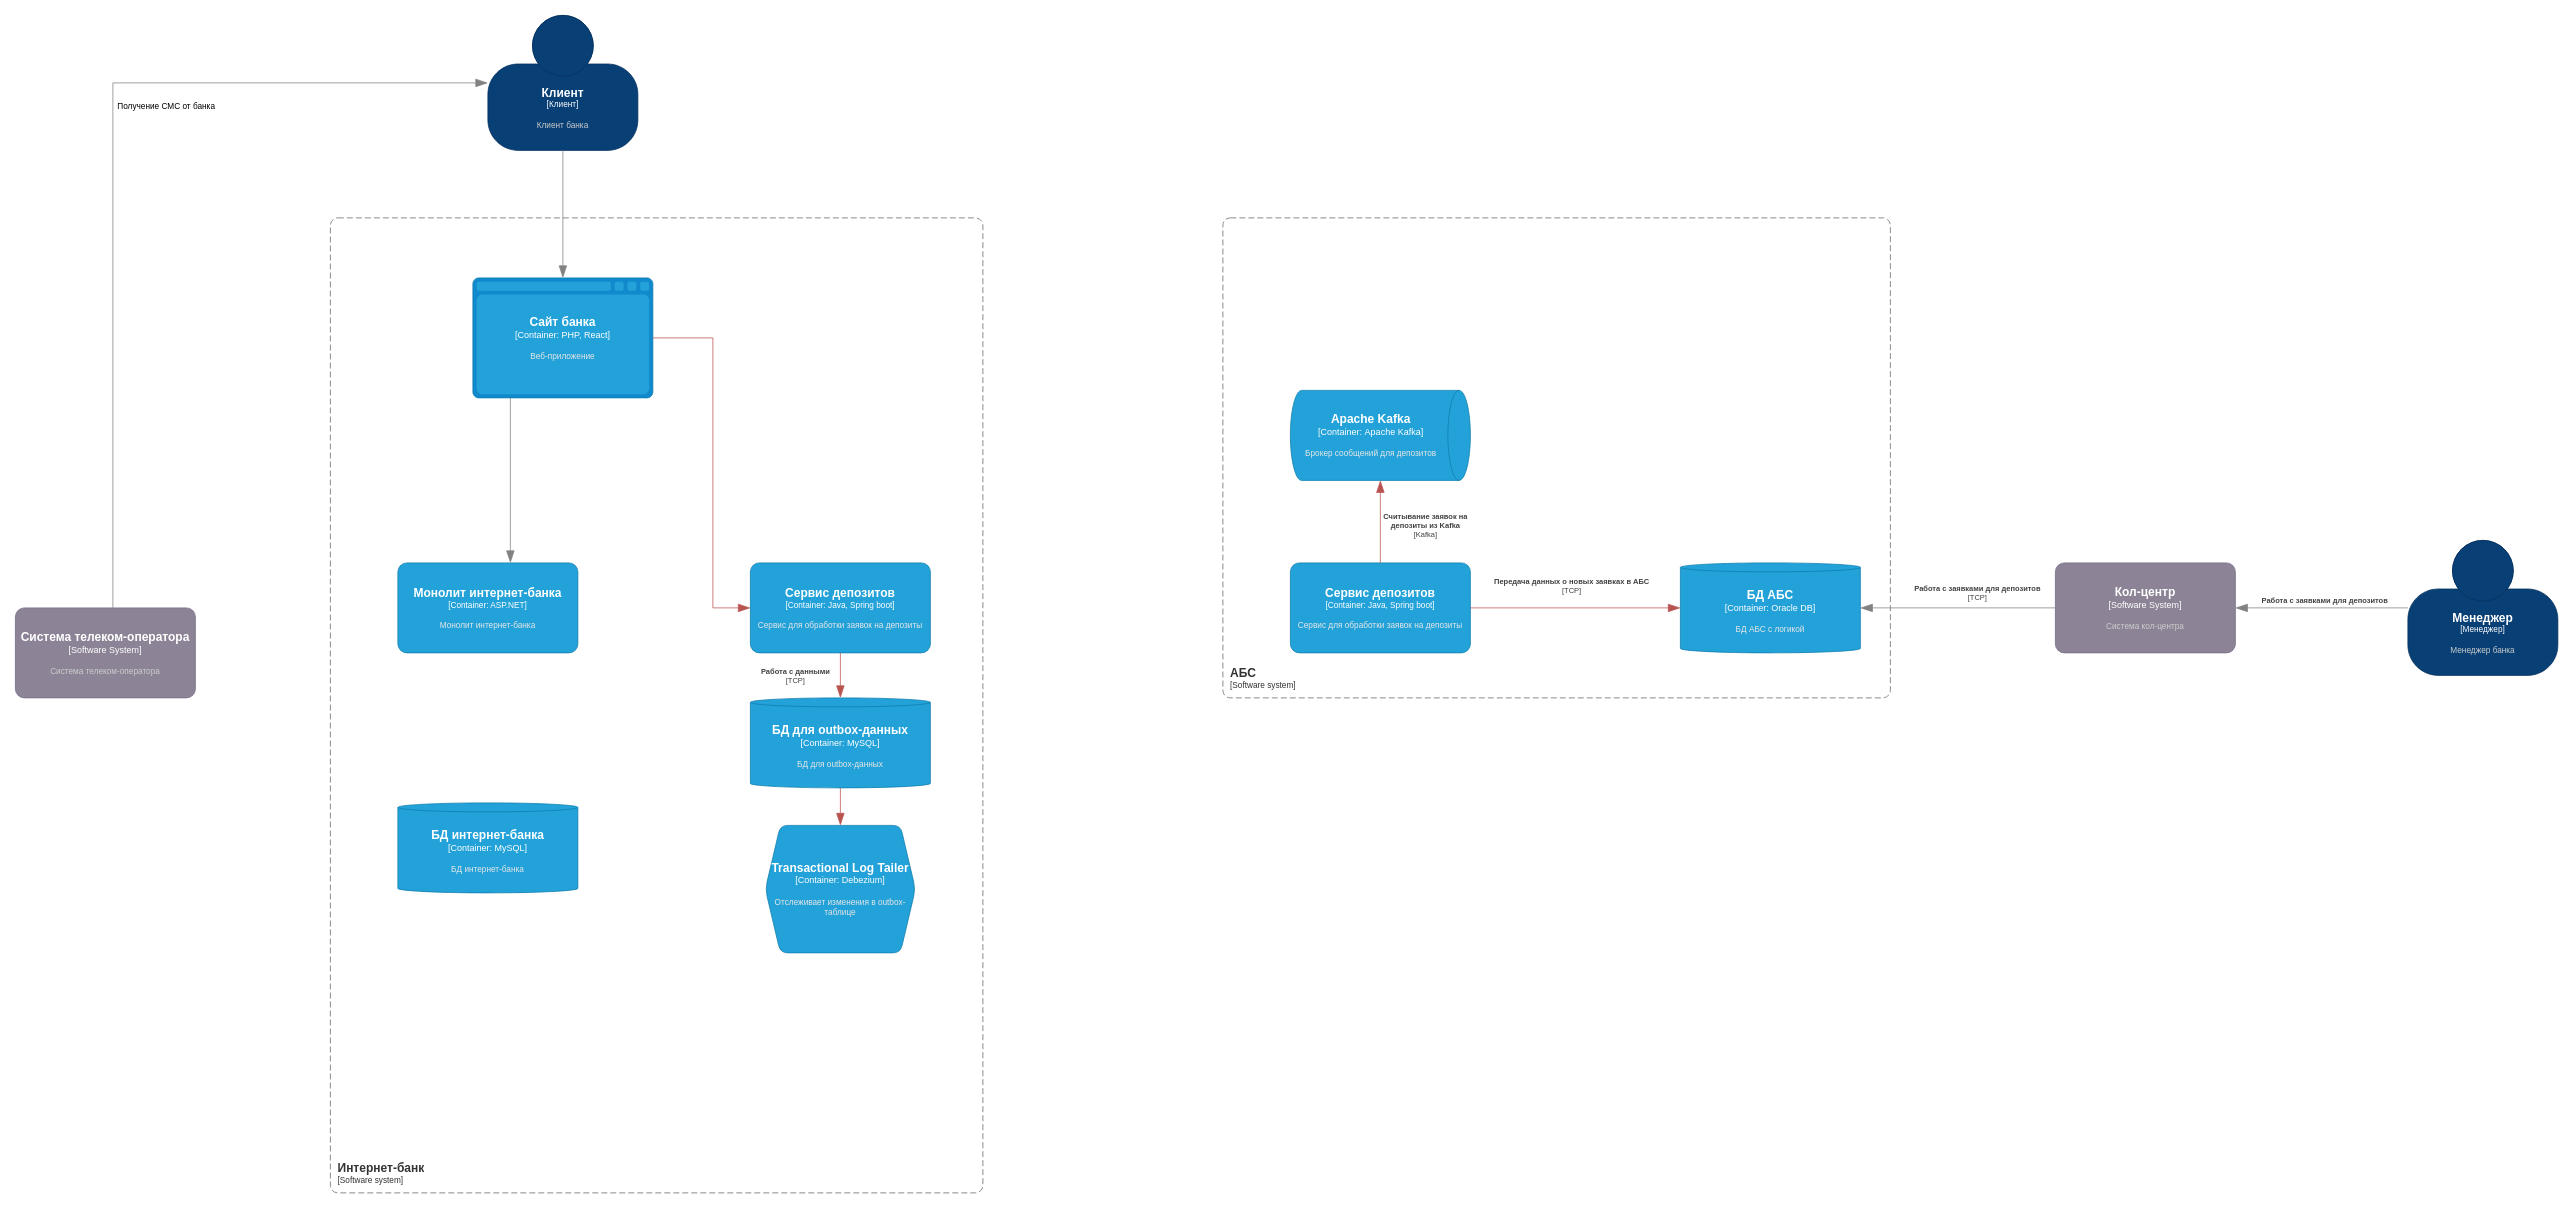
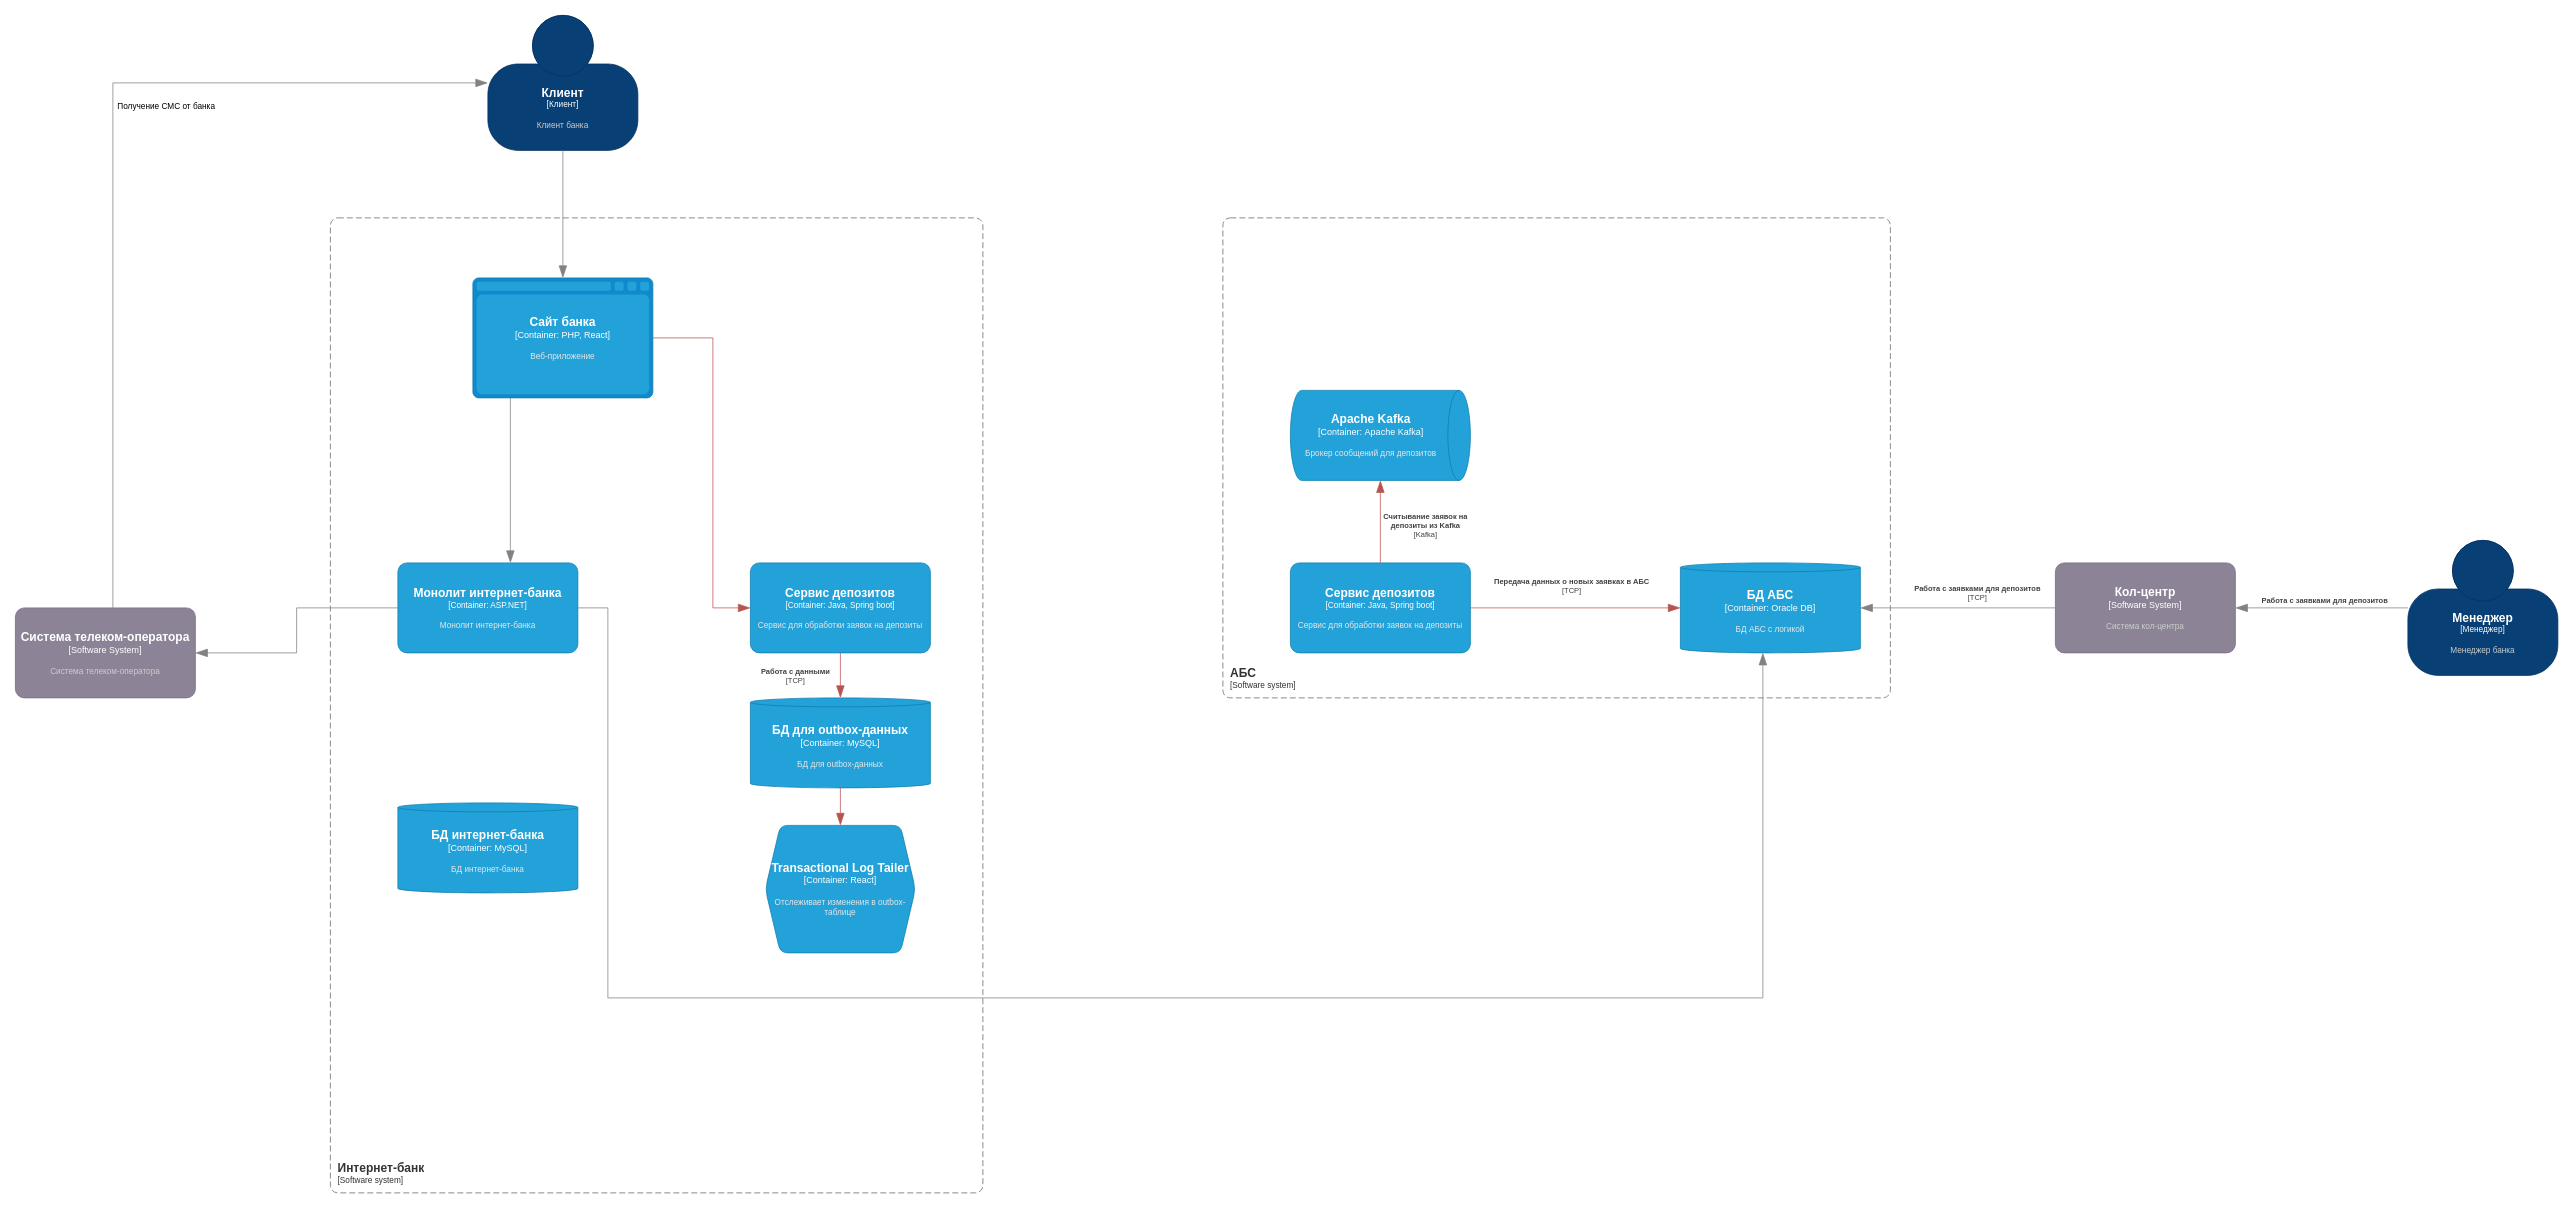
edge "Монолит интернет-банка [Container: ASP.NET] Монолит интернет-банка" -> "Система телеком-оператора [Software System] Система телеком-оператора": added
node "Transactional Log Tailer [Container: Debezium] Отслеживает изменения в outbox-таблице": label "Transactional Log Tailer [Container: Debezium] Отслеживает изменения в outbox-таблице" -> "Transactional Log Tailer [Container: React] Отслеживает изменения в outbox-таблице"
edge "Монолит интернет-банка [Container: ASP.NET] Монолит интернет-банка" -> "БД АБС [Container: Oracle DB] БД АБС с логикой": added
